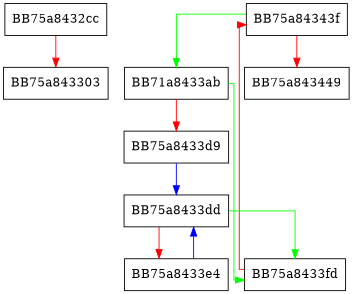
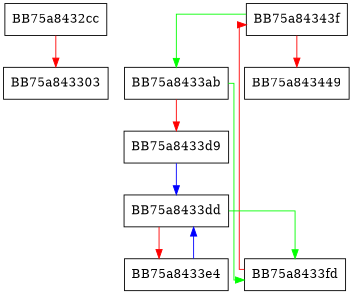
node "BB71a8433ab": label "BB71a8433ab" -> "BB75a8433ab"
